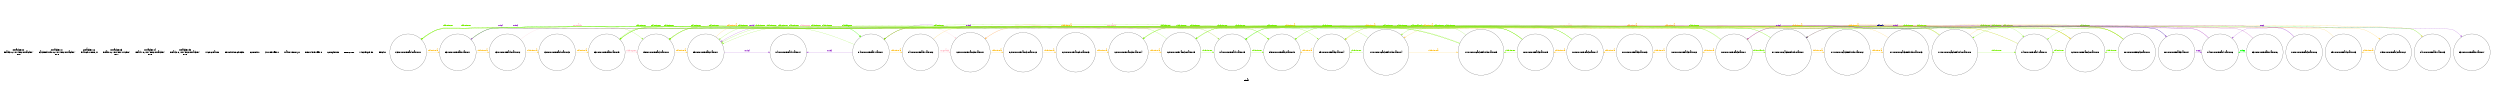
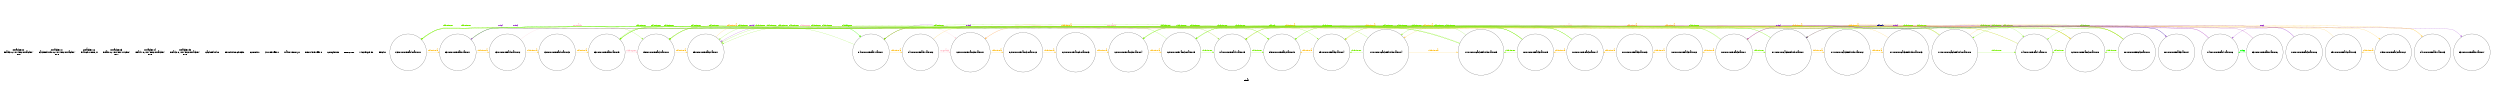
edge "n1_0_0_0_CacheFlush0_at_0_9" -> "n4_0_0_0_Read1_at_0_9": label "uhb_inter" -> "uflush"
edge "n0_0_0_0_Read3_at_0_4" -> "n1_0_0_0_CacheFlush0_at_0_4": label "uhb_uflush" -> "uhb_inter"
edge "n4_0_0_0_Read1_at_0_3" -> "n4_0_0_0_Read1_at_0_9": color green -> goldenrod1
edge "n0_0_0_0_Read3_at_0_1" -> "n1_0_0_0_CacheFlush0_at_0_1": label "uhb_uflush" -> "uhb_inter"
node "ViCLCreate0": label "ViCLCreate0" -> "CacheFlush0"
node "n4_0_0_0_Read1_at_0_7": removed
edge "n0_0_0_0_Read3_at_0_7" -> "n4_0_0_0_Read1_at_0_6": removed, label "ucci"
